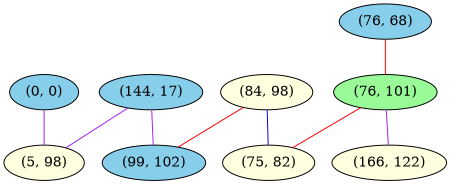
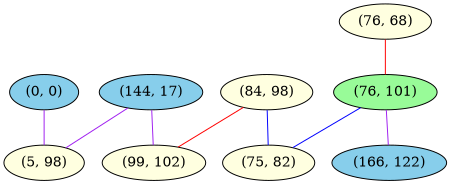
node "(76, 68)": fillcolor skyblue -> lightyellow
edge "(76, 101)" -- "(75, 82)": color red -> blue
node "(99, 102)": fillcolor skyblue -> lightyellow
node "(166, 122)": fillcolor lightyellow -> skyblue
